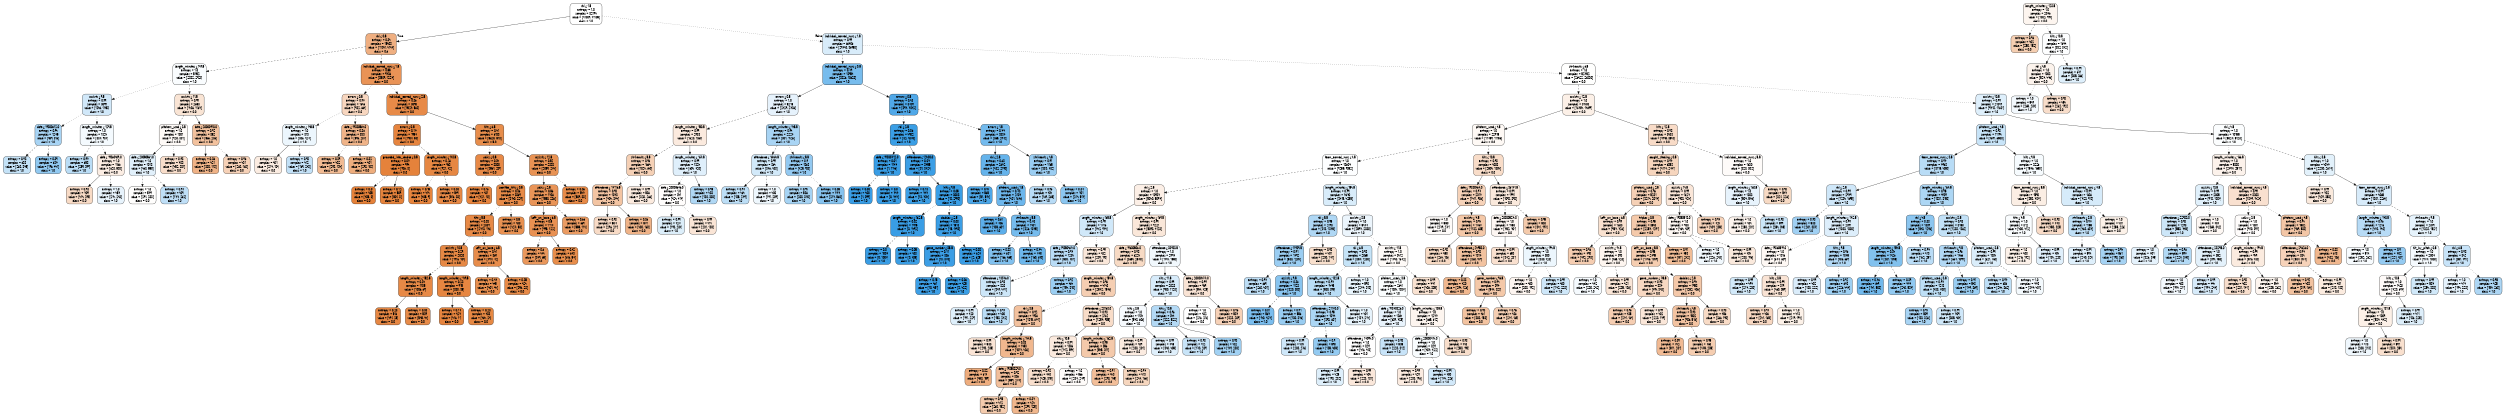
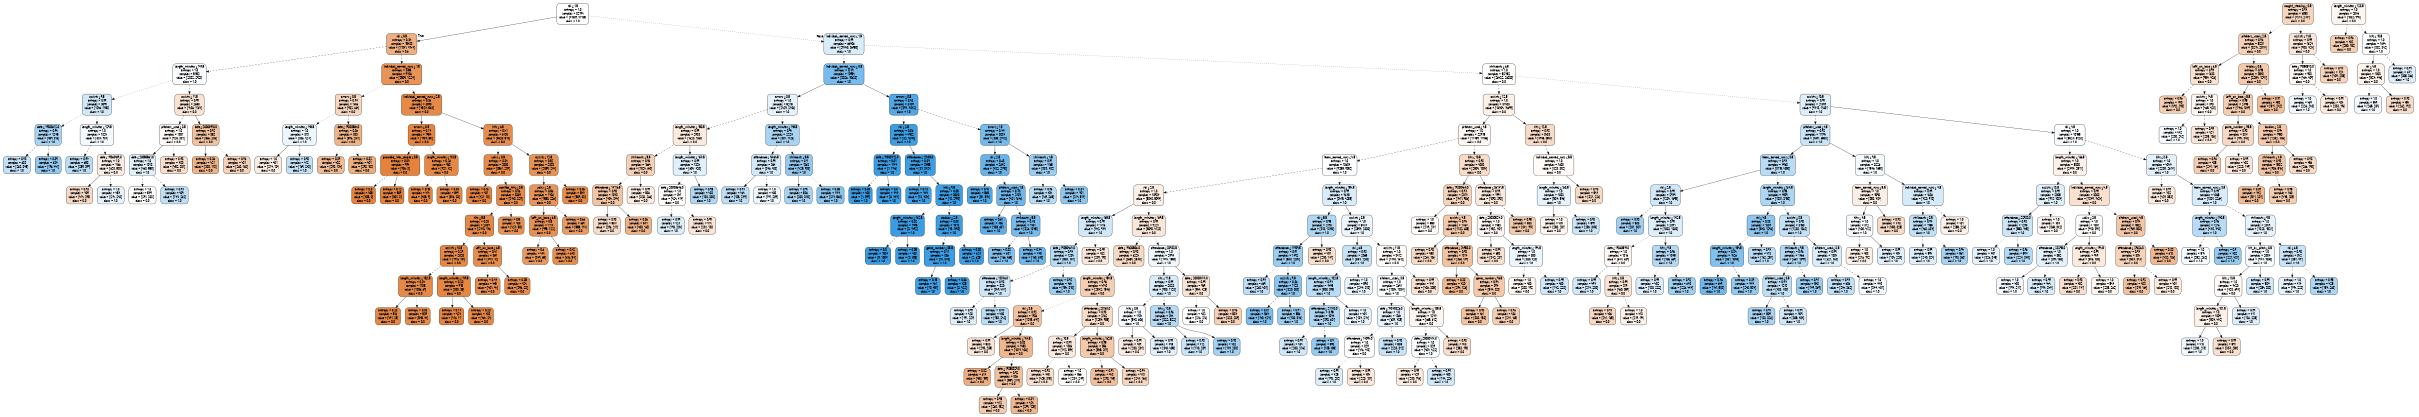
edge "hits ≤ 12.5" -> "caught_stealing ≤ 0.5": removed
edge "length_minutes ≤ 185.5" -> "date ≤ 20000414.0": style solid -> dashed
